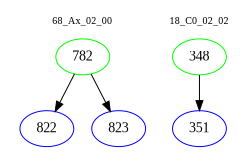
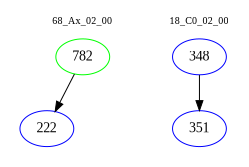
cluster "18_C0_02_02": label "18_C0_02_02" -> "18_C0_02_00"
node "348": color green -> blue
node "822": label "822" -> "222"
node "823": removed
